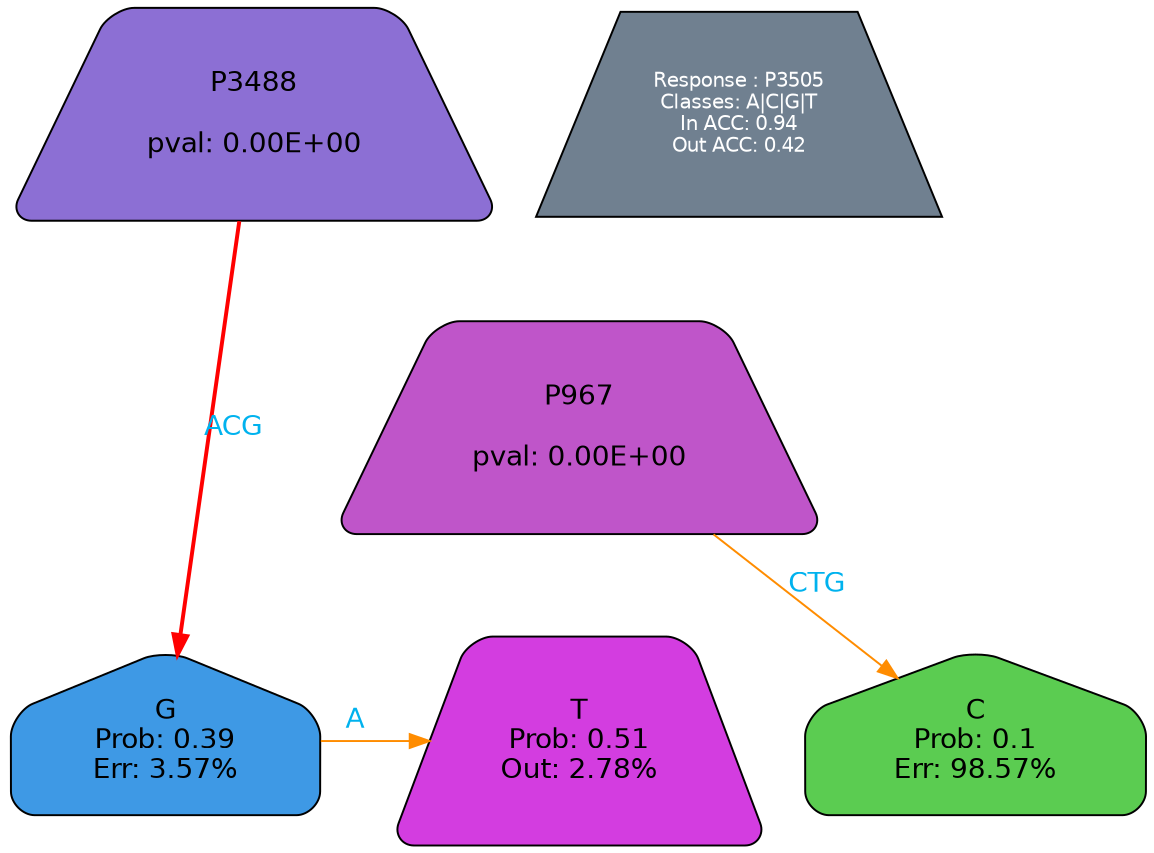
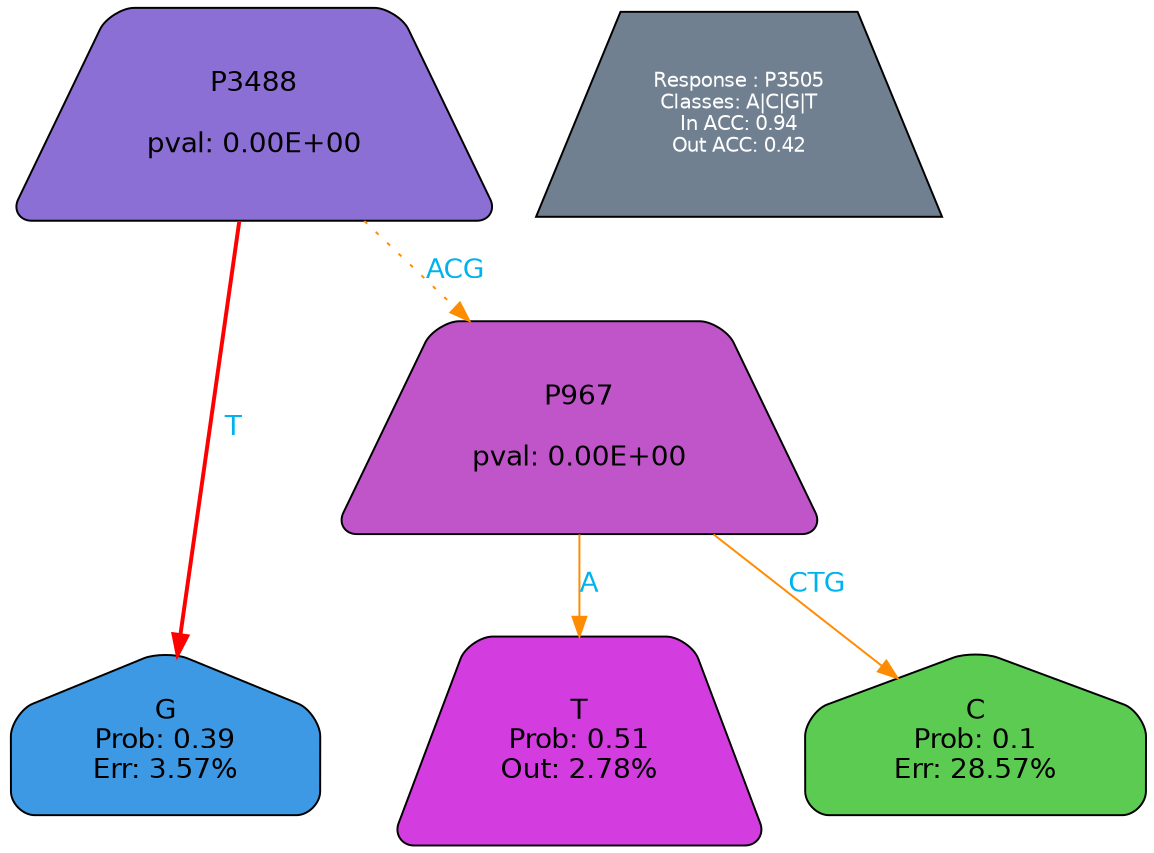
edge "P3488 pval: 0.00E+00" -> "P967 pval: 0.00E+00": added, label "ACG"
edge "P3488 pval: 0.00E+00" -> "G Prob: 0.39 Err: 3.57%": label "ACG" -> "T"
edge "G Prob: 0.39 Err: 3.57%" -> "T Prob: 0.51 Out: 2.78%": now "P967 pval: 0.00E+00" -> "T Prob: 0.51 Out: 2.78%"
node "C Prob: 0.1 Err: 98.57%": label "C Prob: 0.1 Err: 98.57%" -> "C Prob: 0.1 Err: 28.57%"
